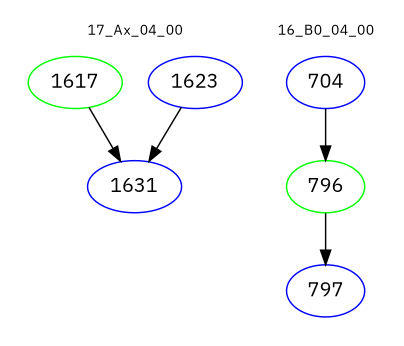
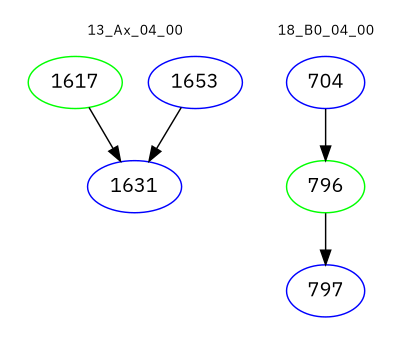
cluster "17_Ax_04_00": label "17_Ax_04_00" -> "13_Ax_04_00"
cluster "16_B0_04_00": label "16_B0_04_00" -> "18_B0_04_00"
node "1623": label "1623" -> "1653"
